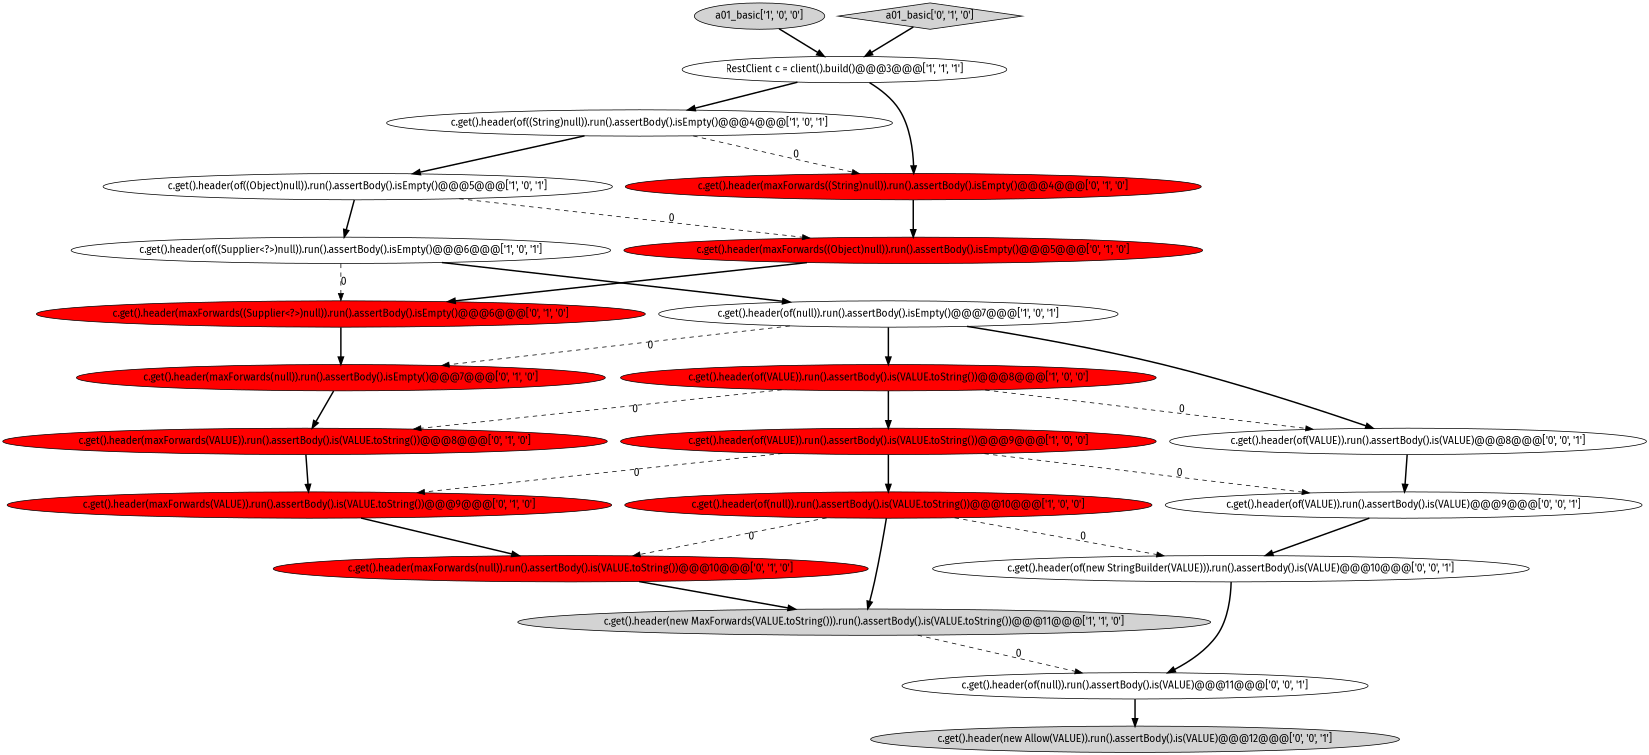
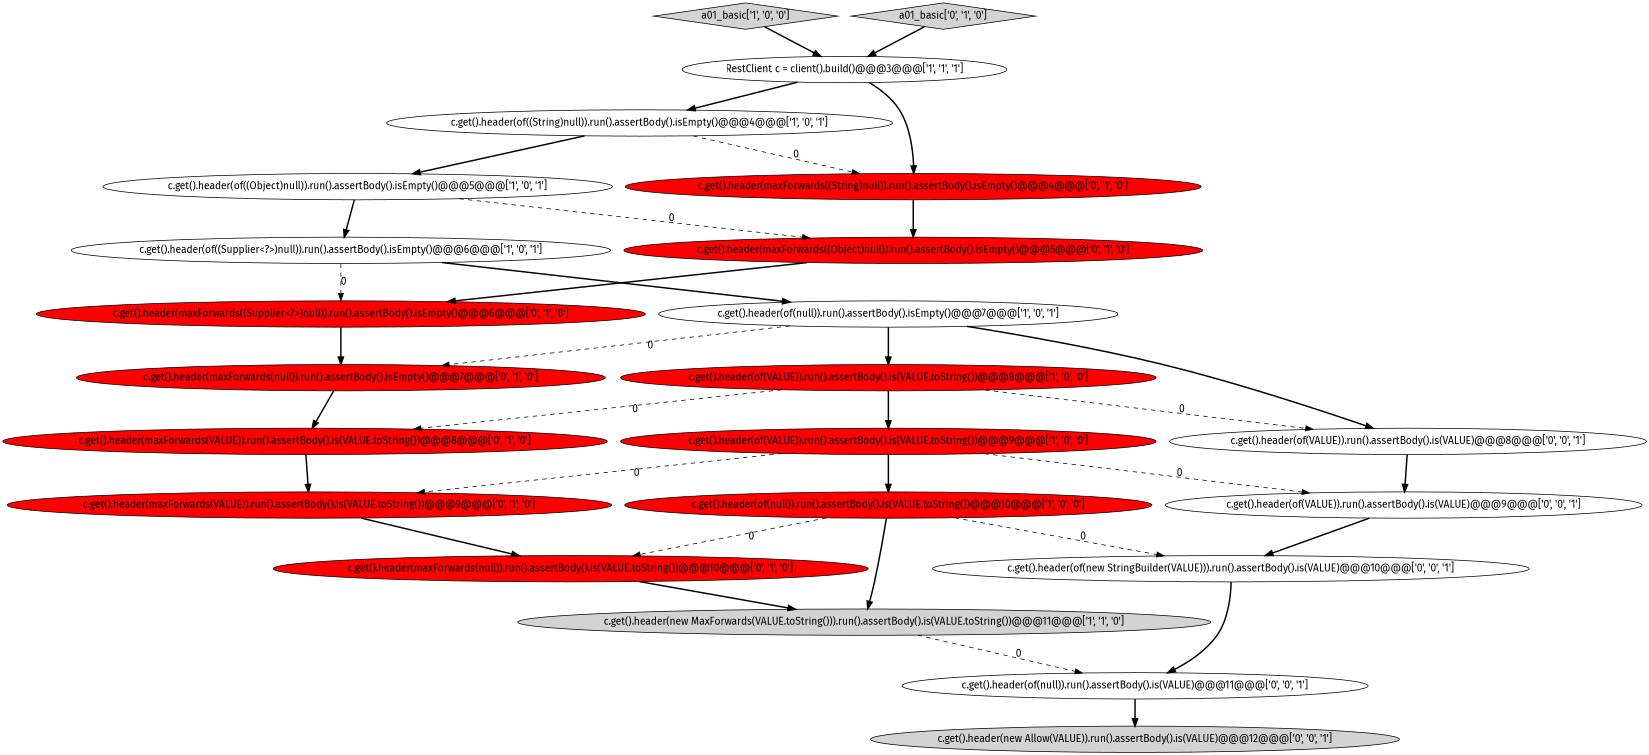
node "a01_basic['1', '0', '0']": shape ellipse -> diamond
